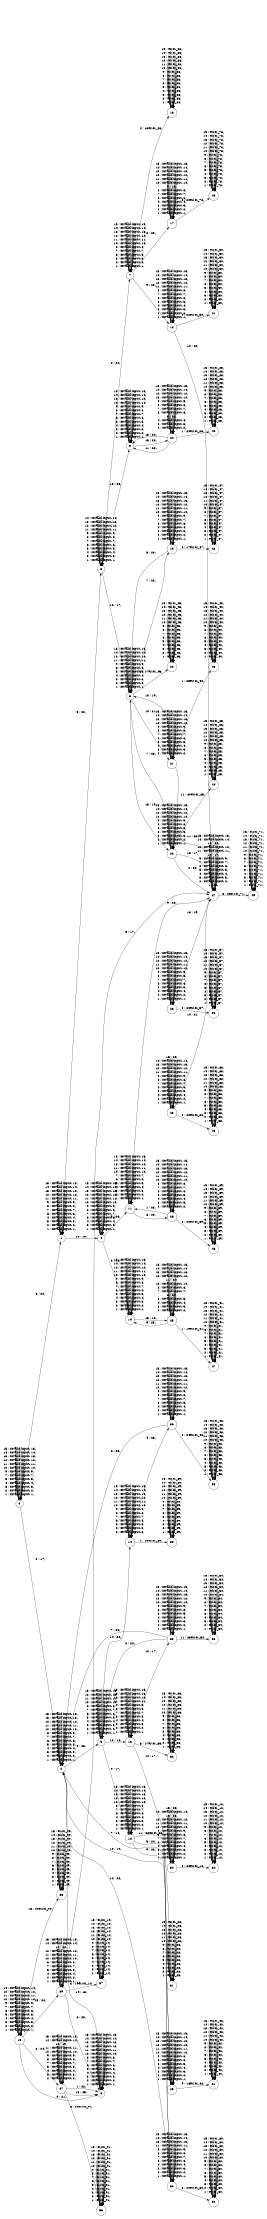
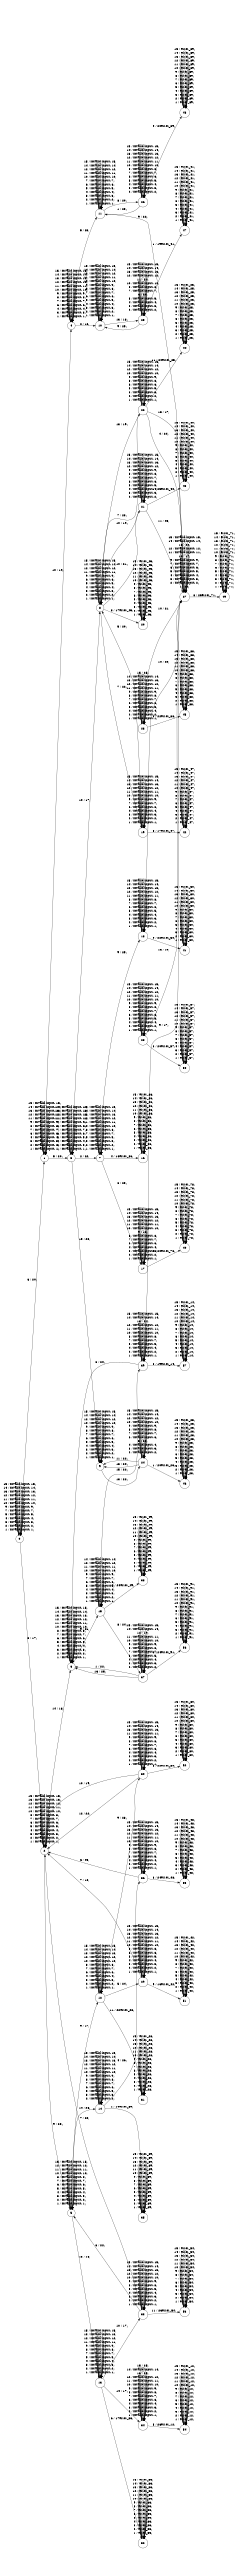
edge "15" -> "6": reversed
